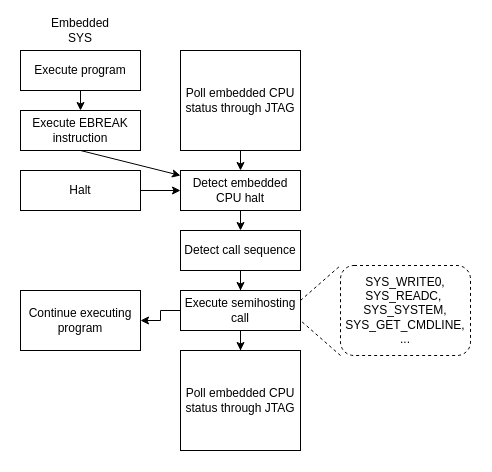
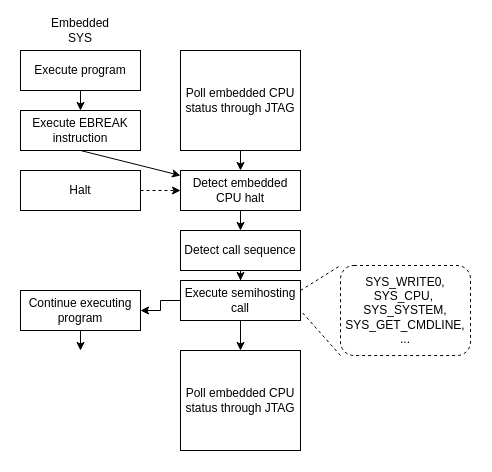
edge "Halt" -> "Detect embedded CPU halt": style solid -> dashed
node "Execute semihosting call": moved (241, 311) -> (241, 301)
node "SYS_WRITE0, SYS_READC, SYS_SYSTEM, SYS_GET_CMDLINE, ...": label "SYS_WRITE0, SYS_READC, SYS_SYSTEM, SYS_GET_CMDLINE, ..." -> "SYS_WRITE0, SYS_CPU, SYS_SYSTEM, SYS_GET_CMDLINE, ..."
node "Continue executing program": size 120x60 -> 120x40
